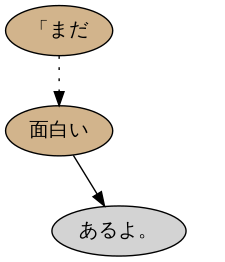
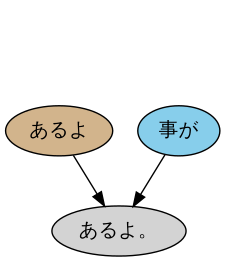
node "「まだ": removed
node "面白い": label "面白い" -> "あるよ"
node "事が": added
